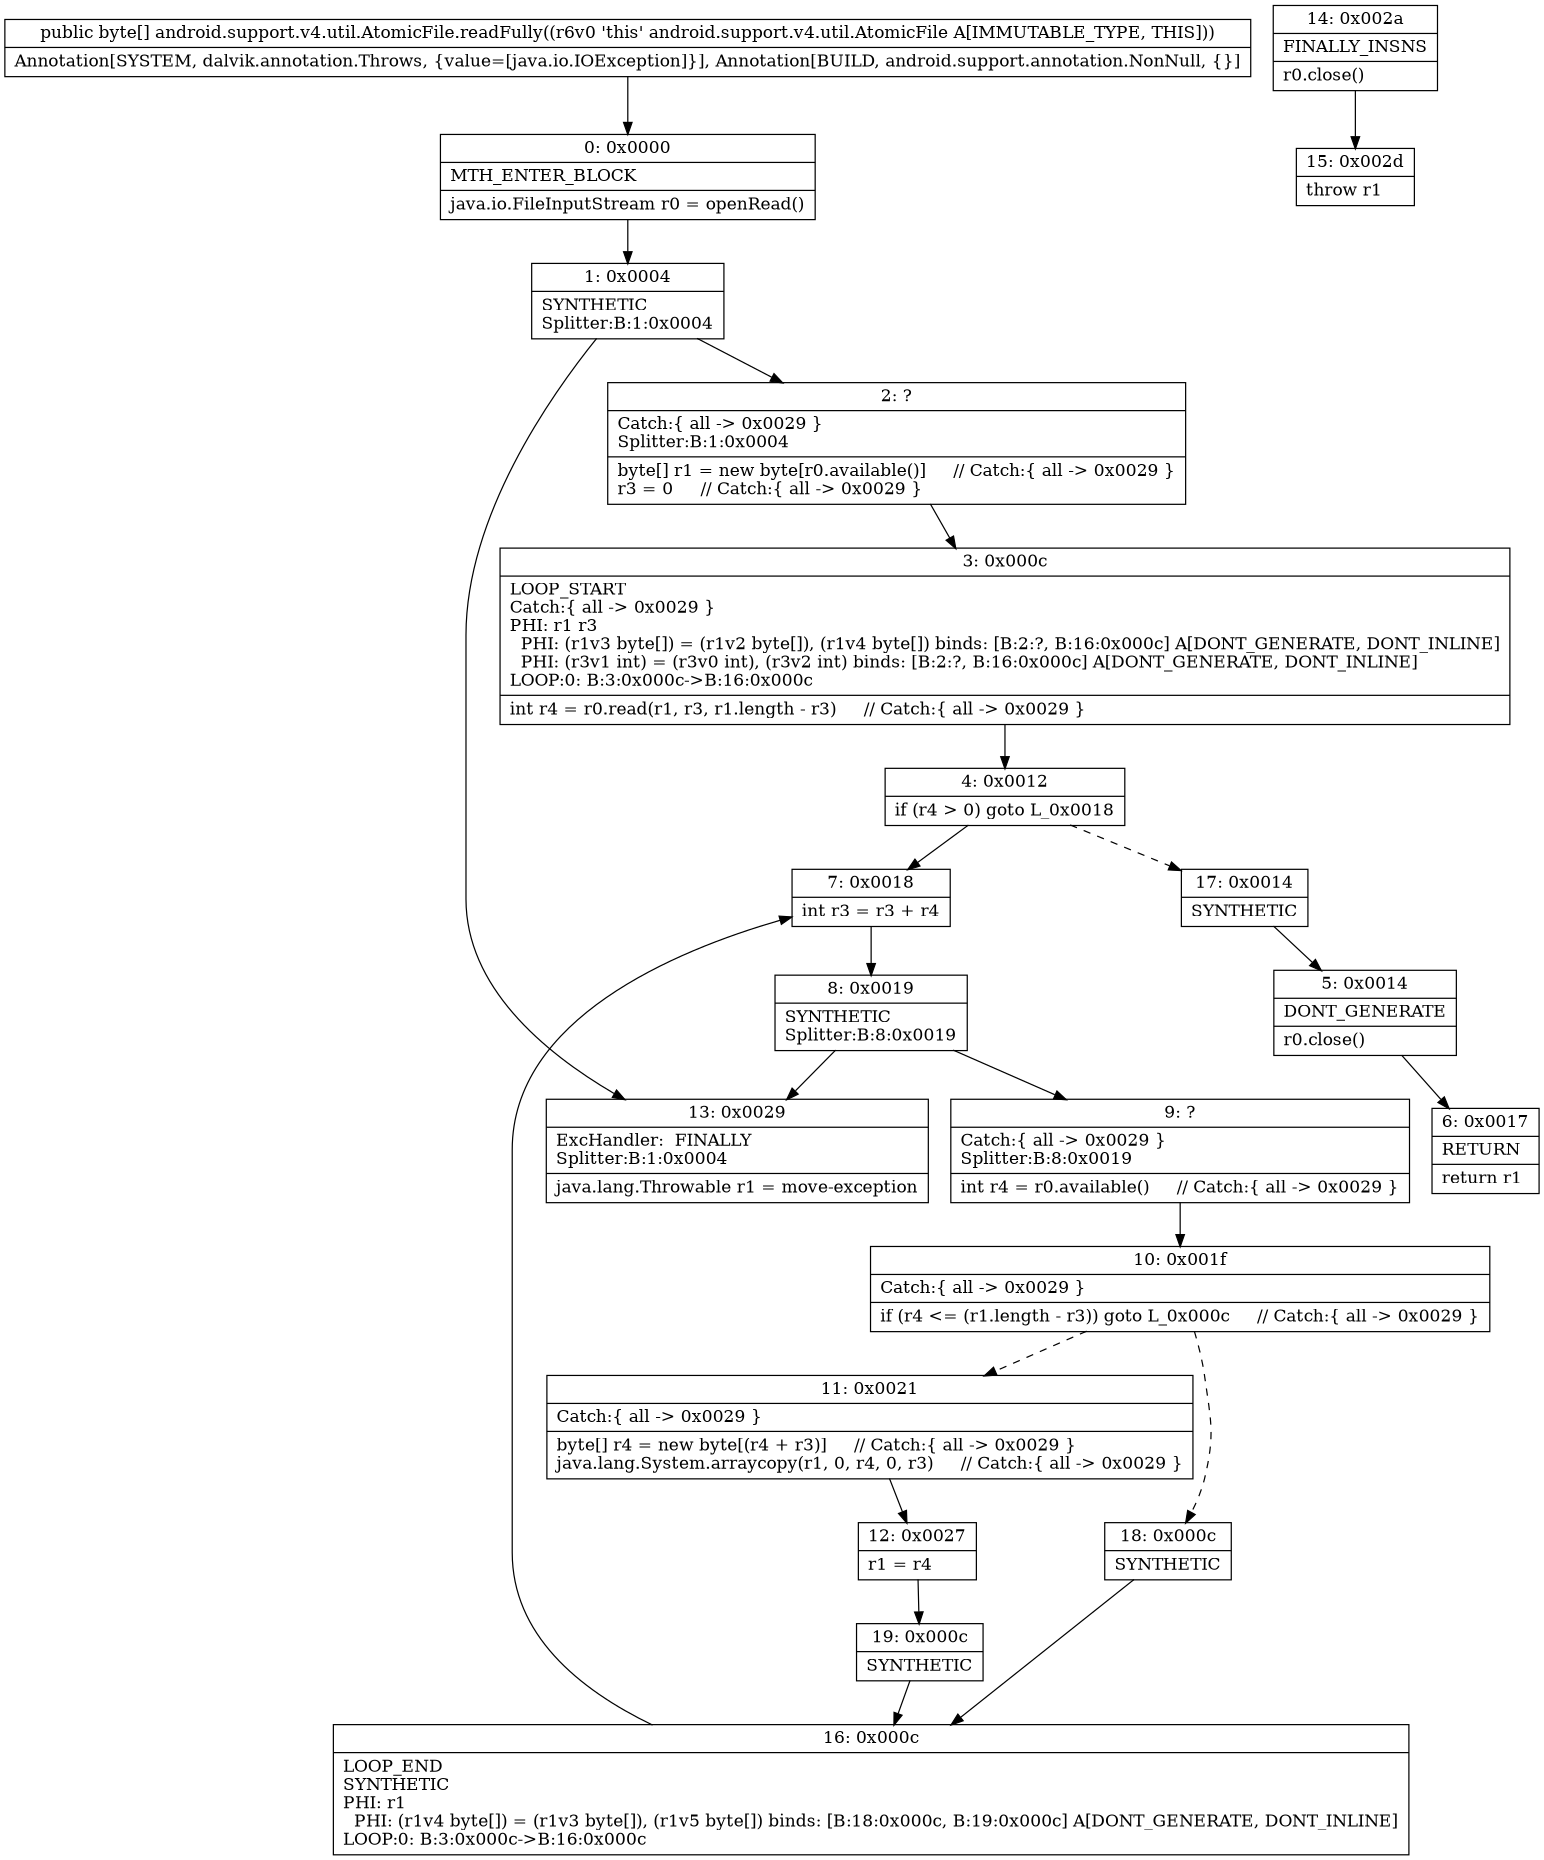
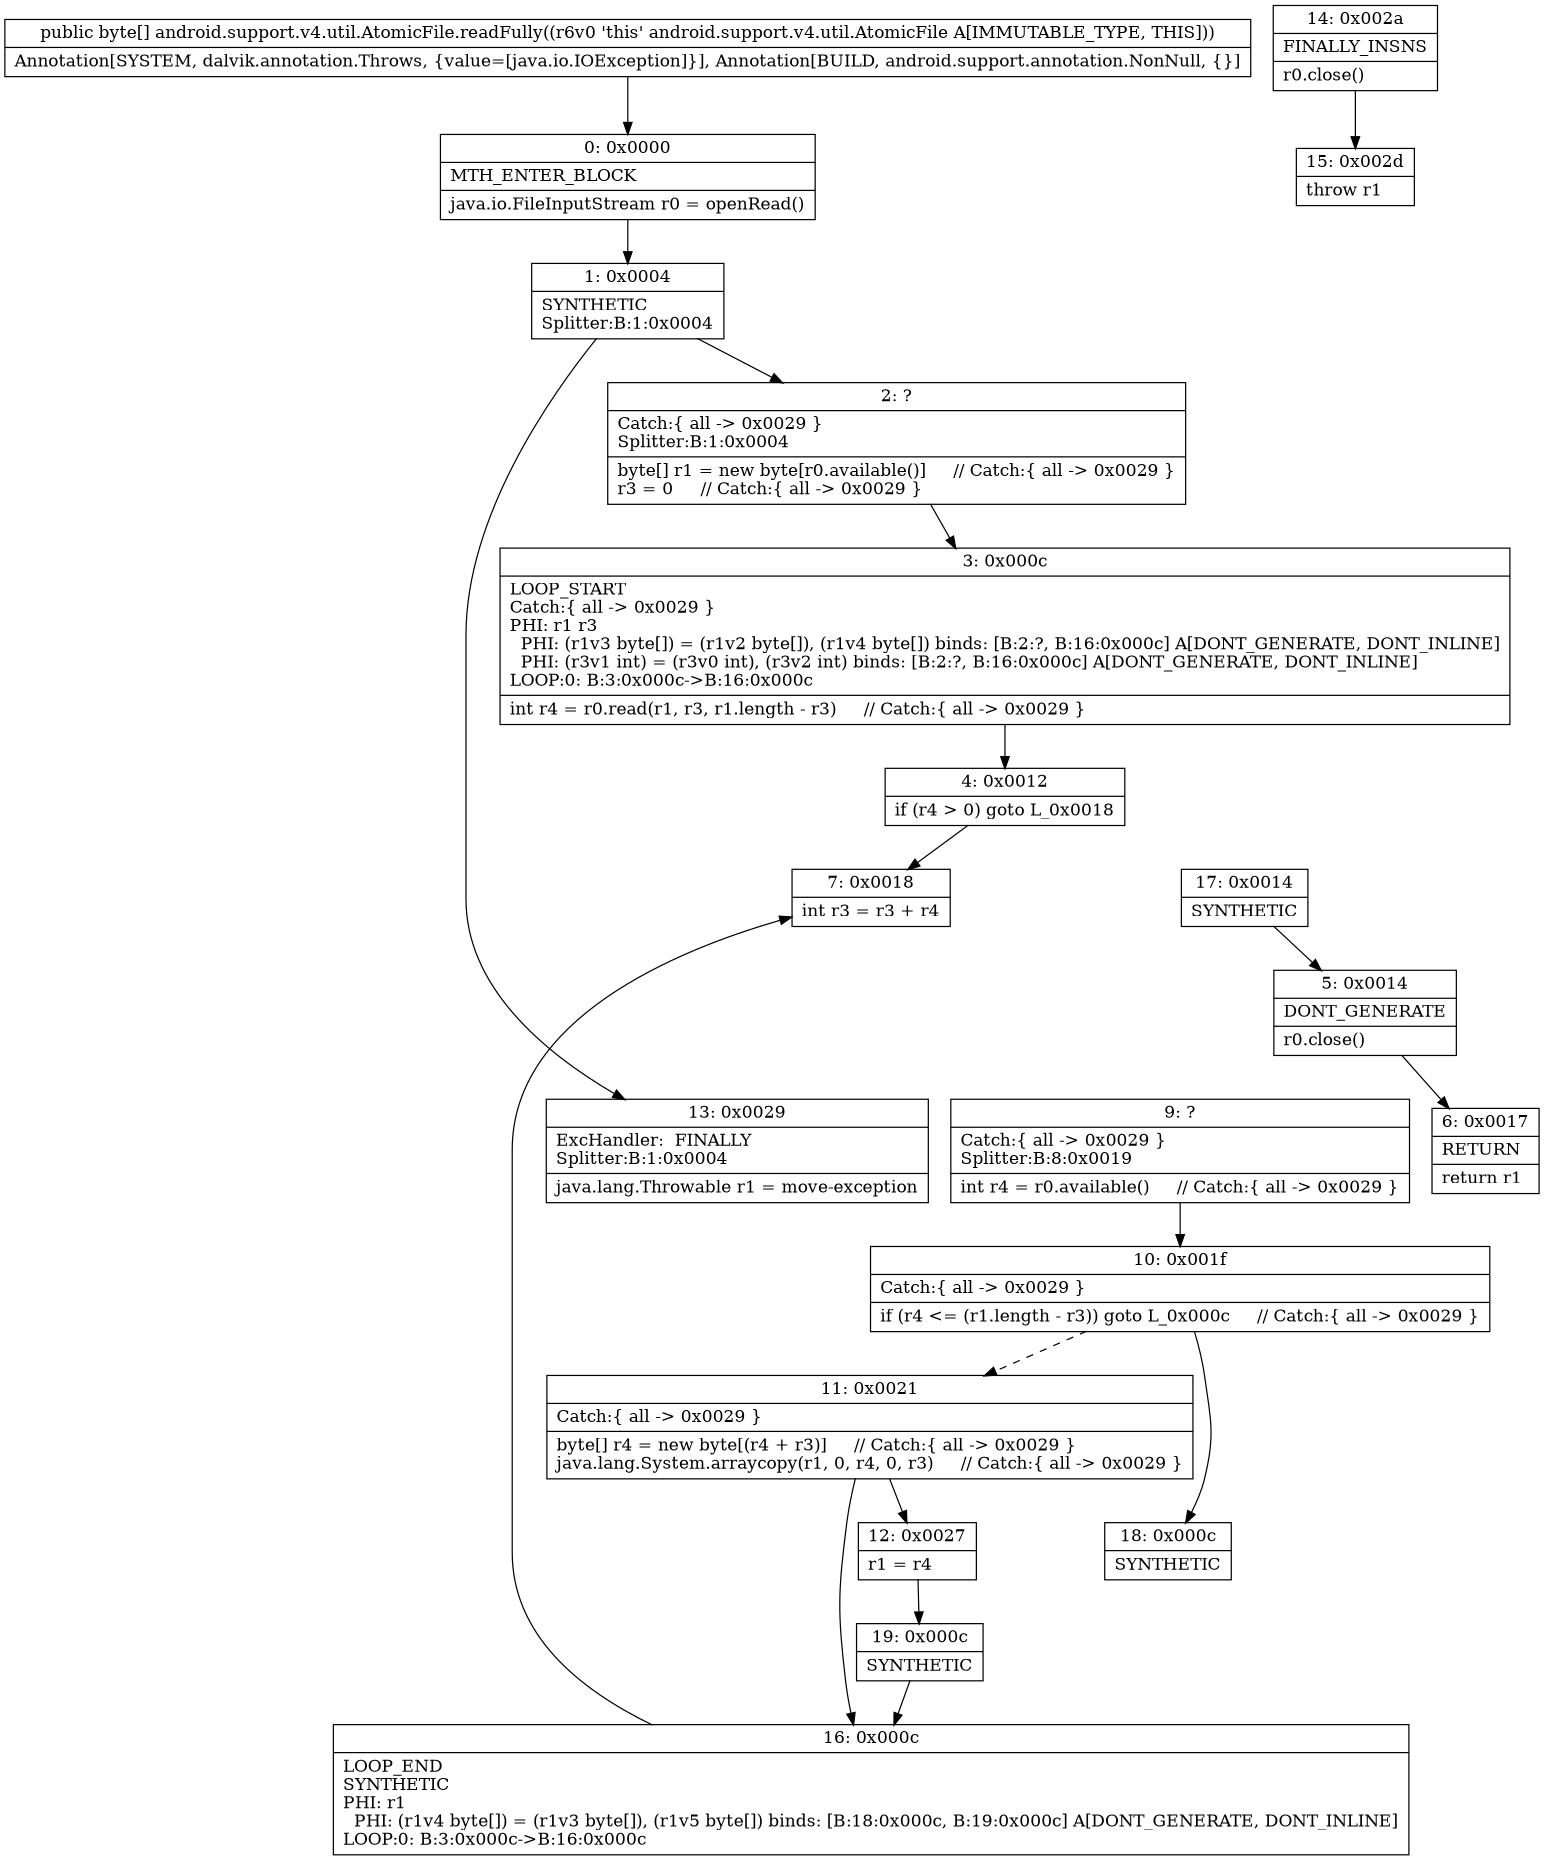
edge "4: 0x0012" -> "17: 0x0014": removed
node "8: 0x0019": removed
edge "10: 0x001f" -> "18: 0x000c": style dashed -> solid
edge "18: 0x000c" -> "16: 0x000c": now "11: 0x0021" -> "16: 0x000c"
